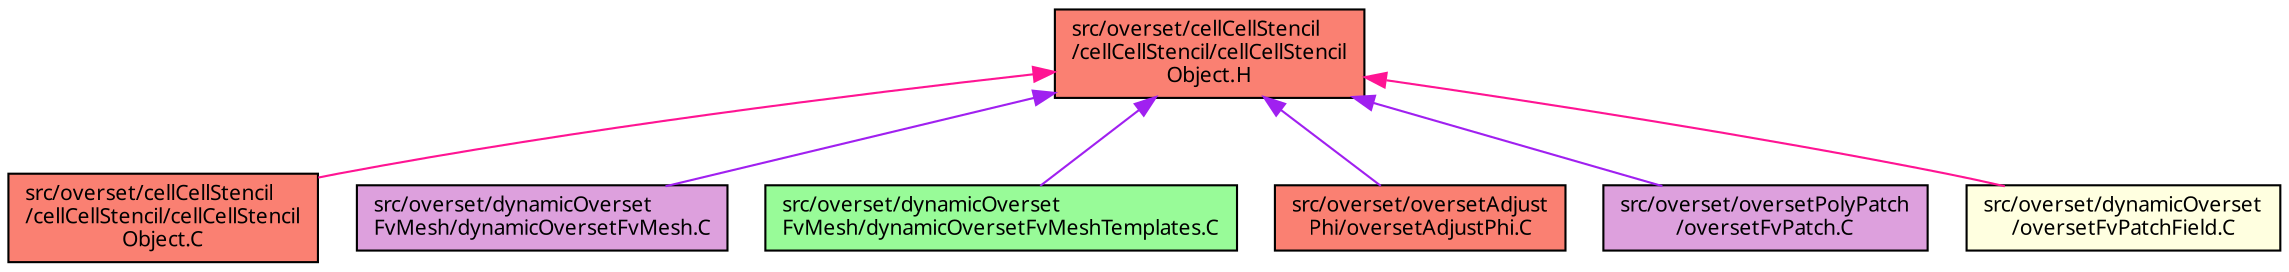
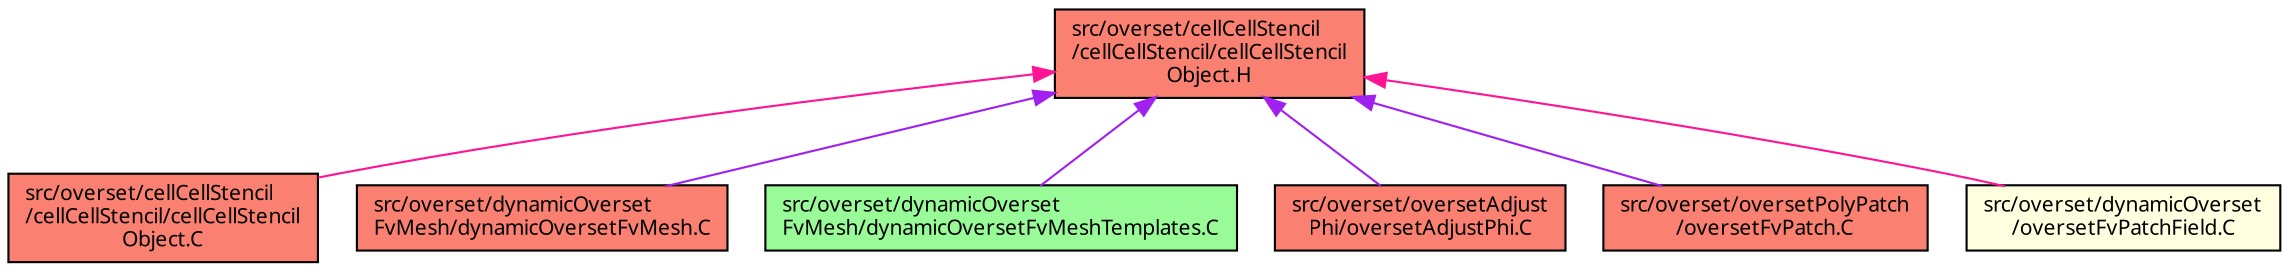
node "src/overset/dynamicOverset FvMesh/dynamicOversetFvMesh.C": fillcolor plum -> salmon
node "src/overset/oversetPolyPatch /oversetFvPatch.C": fillcolor plum -> salmon
